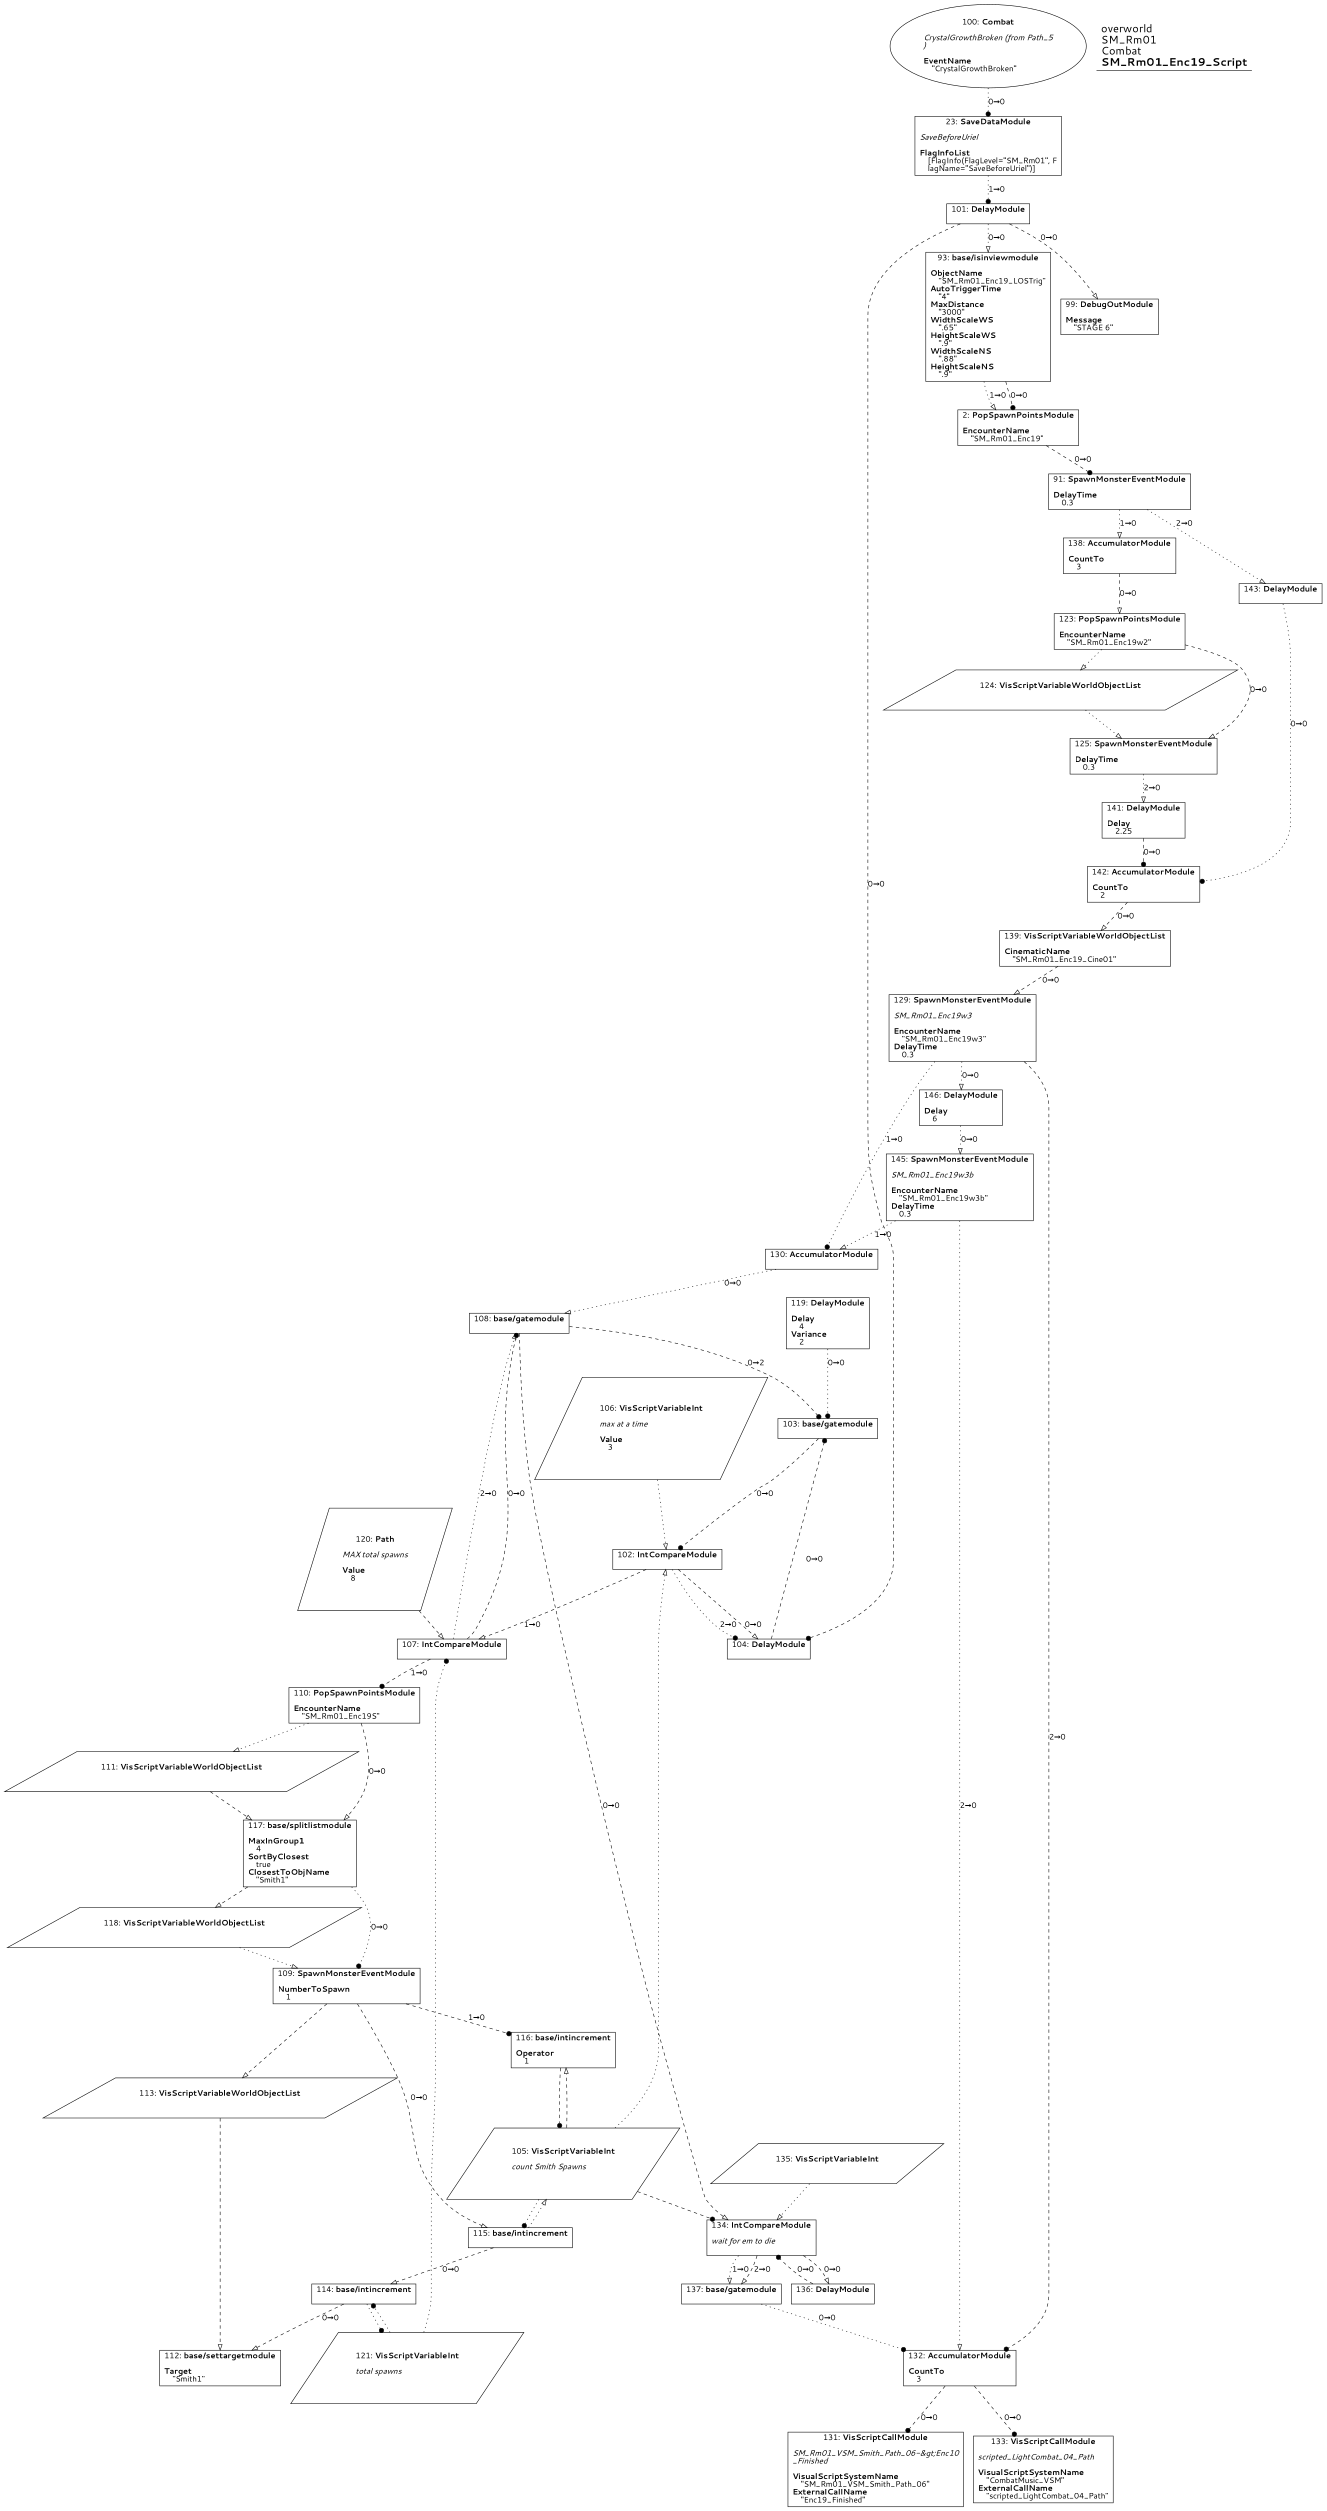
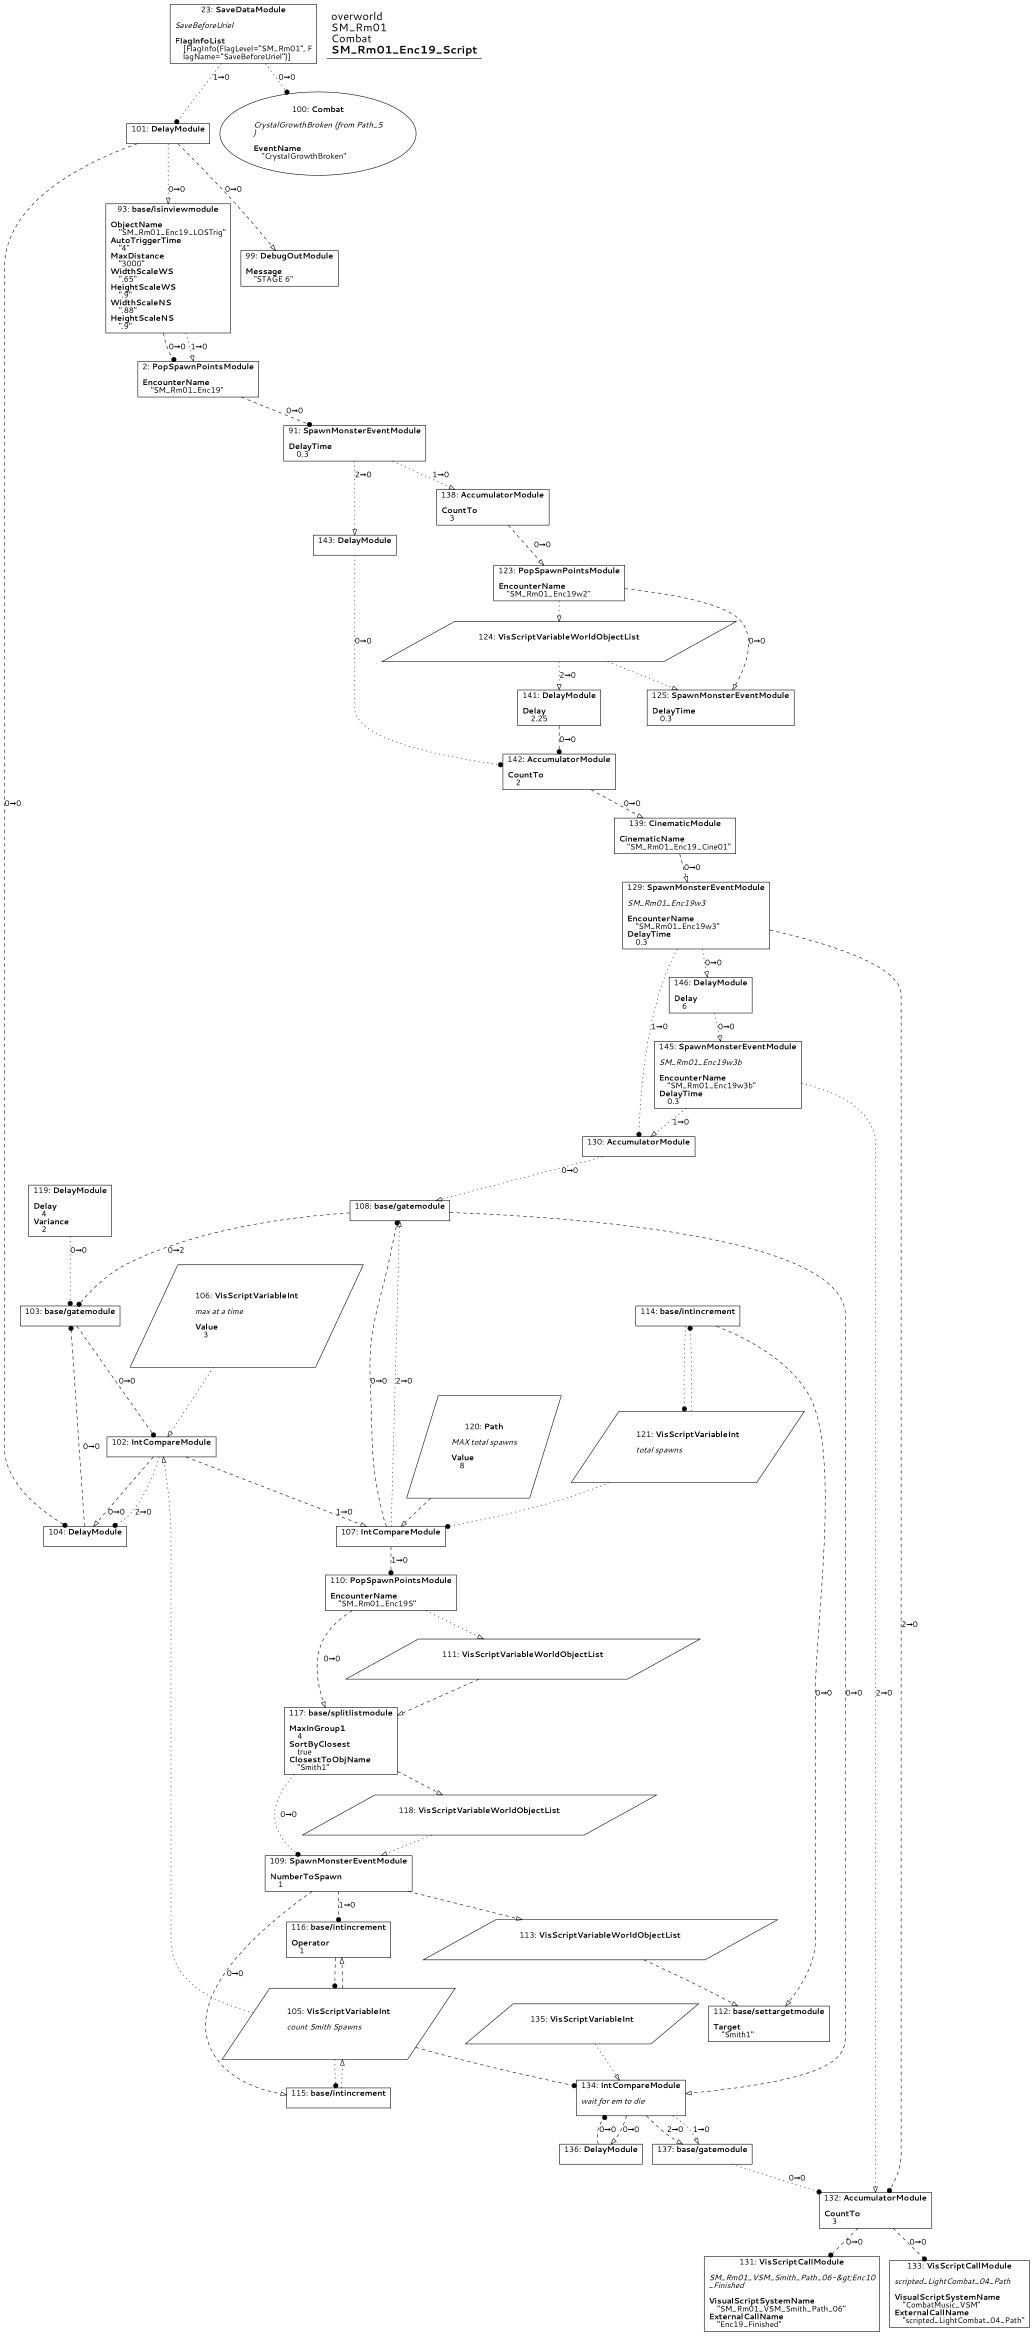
edge "100:" -> "23:": reversed
edge "125:" -> "141:": now "124:" -> "141:"
node "139:": text "VisScriptVariableWorldObjectList" -> "CinematicModule"
edge "115:" -> "114:": removed, label "0→0"
